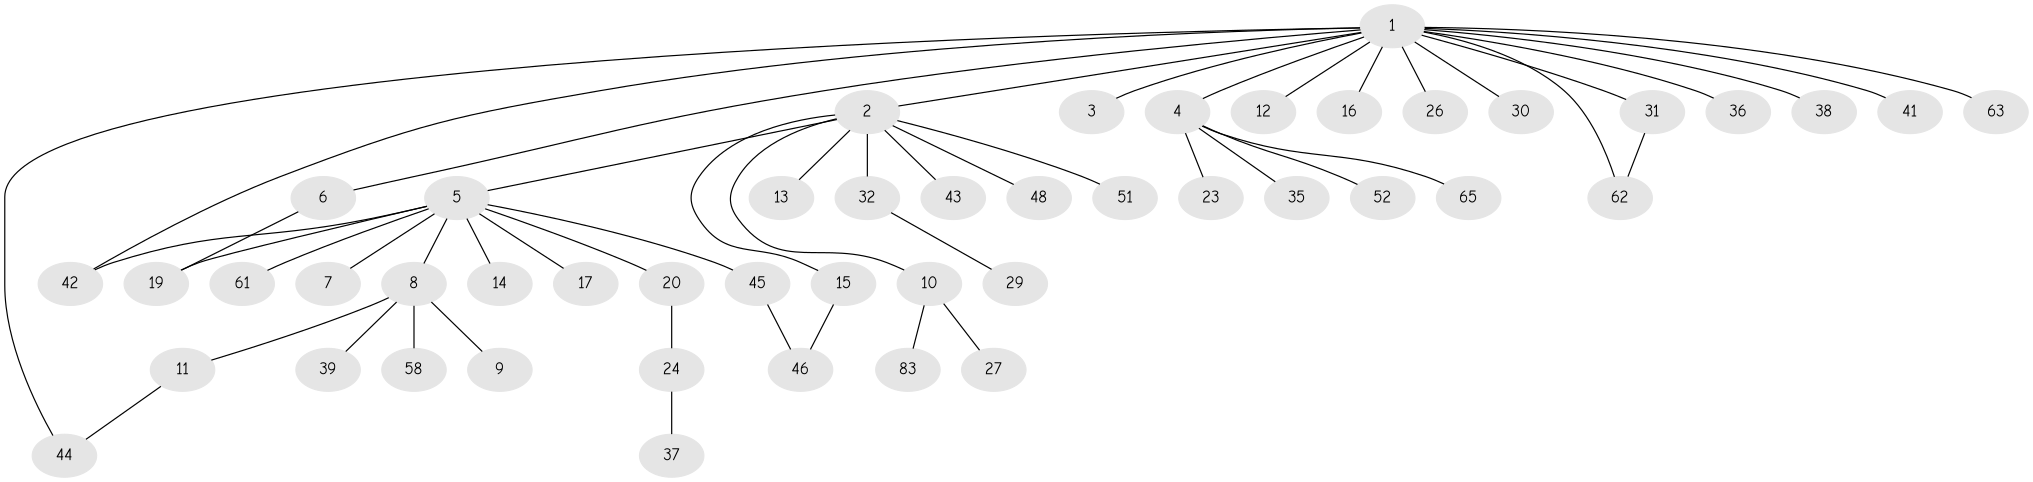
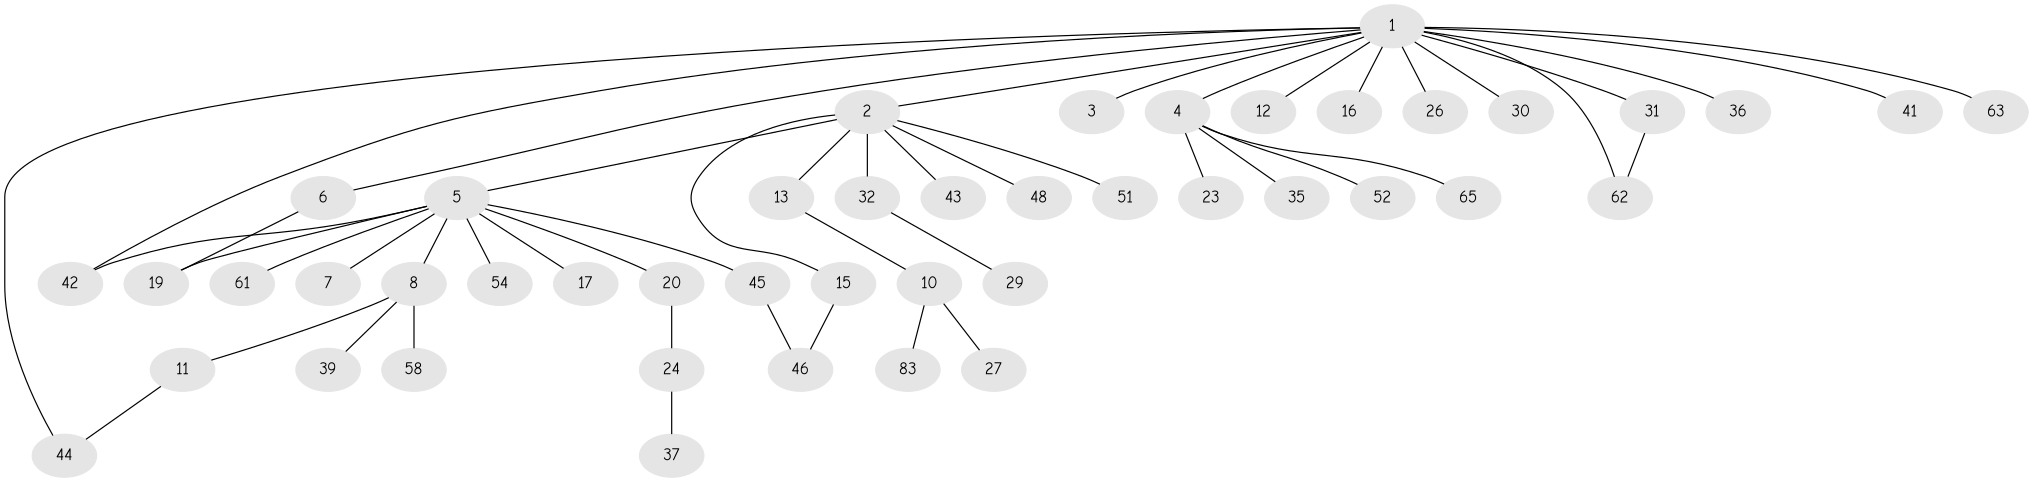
node "38": removed
edge "2" -- "10": now "13" -- "10"
node "14": label "14" -> "54"
node "9": removed
